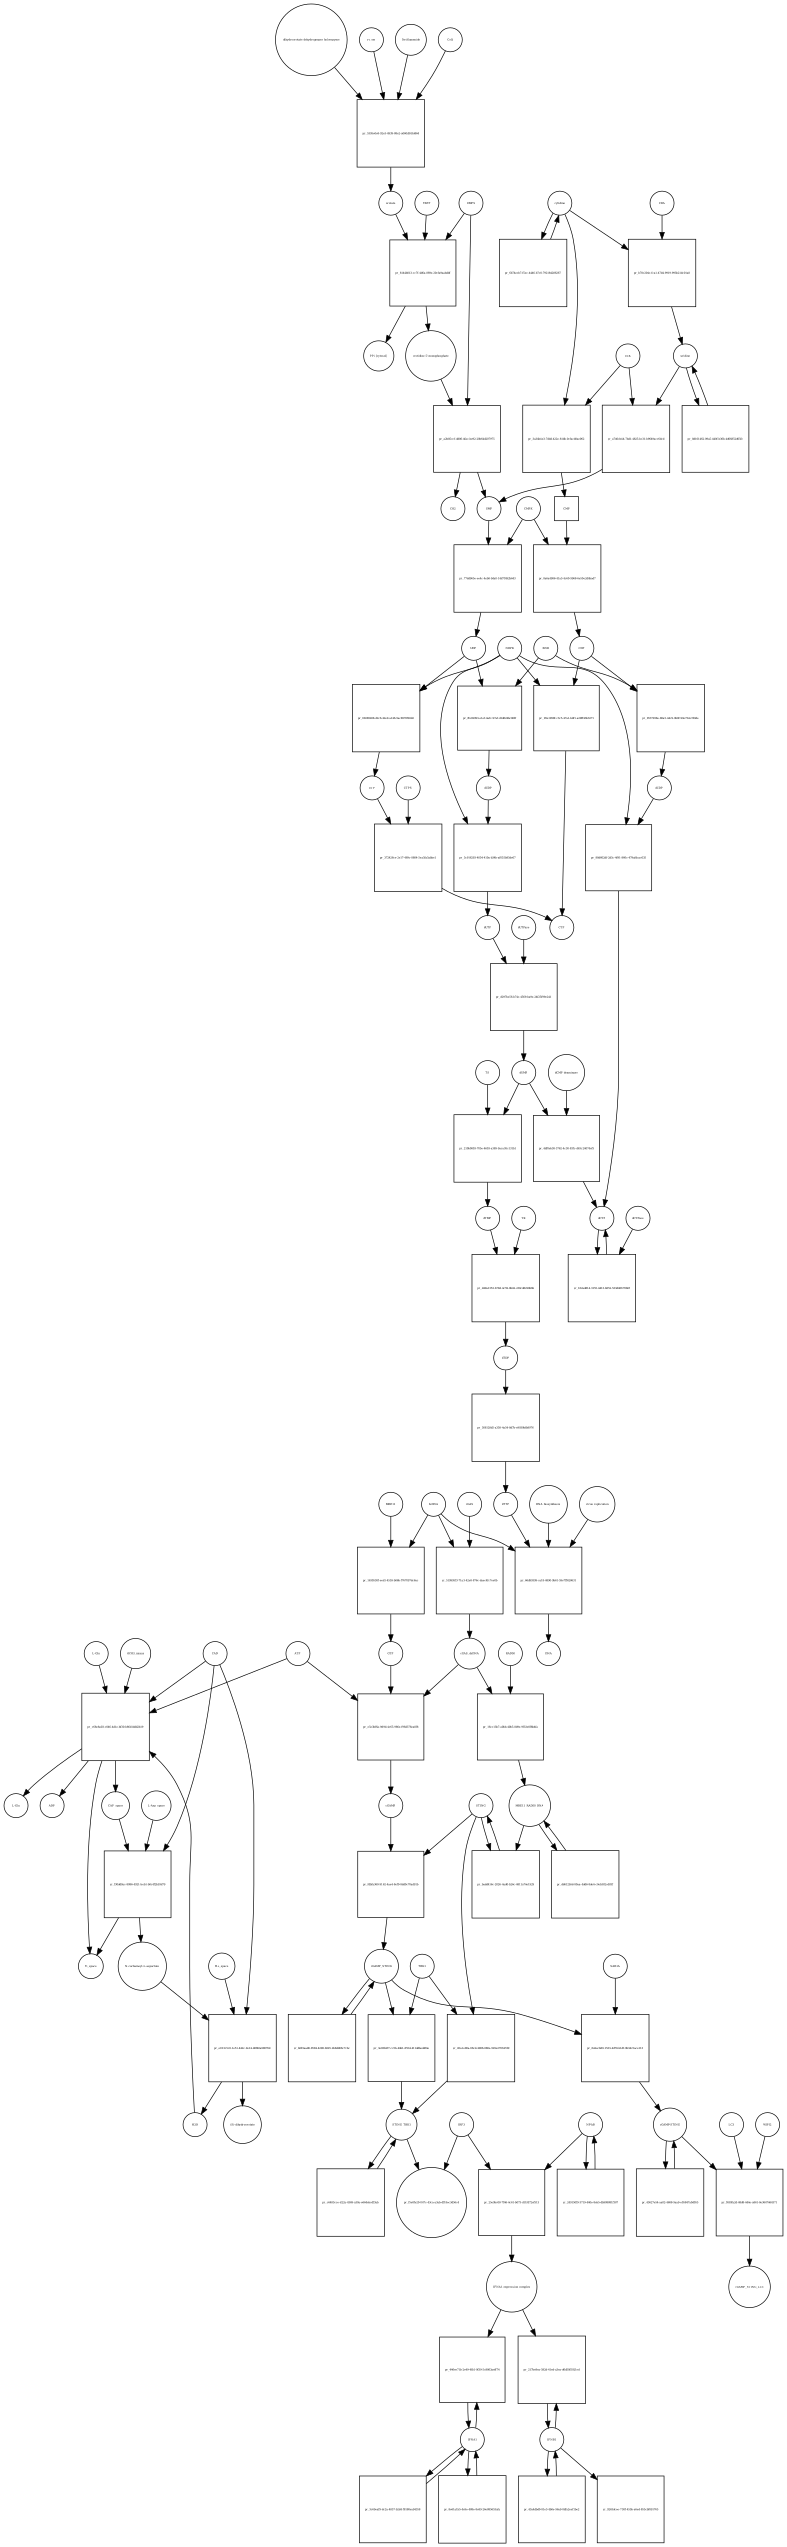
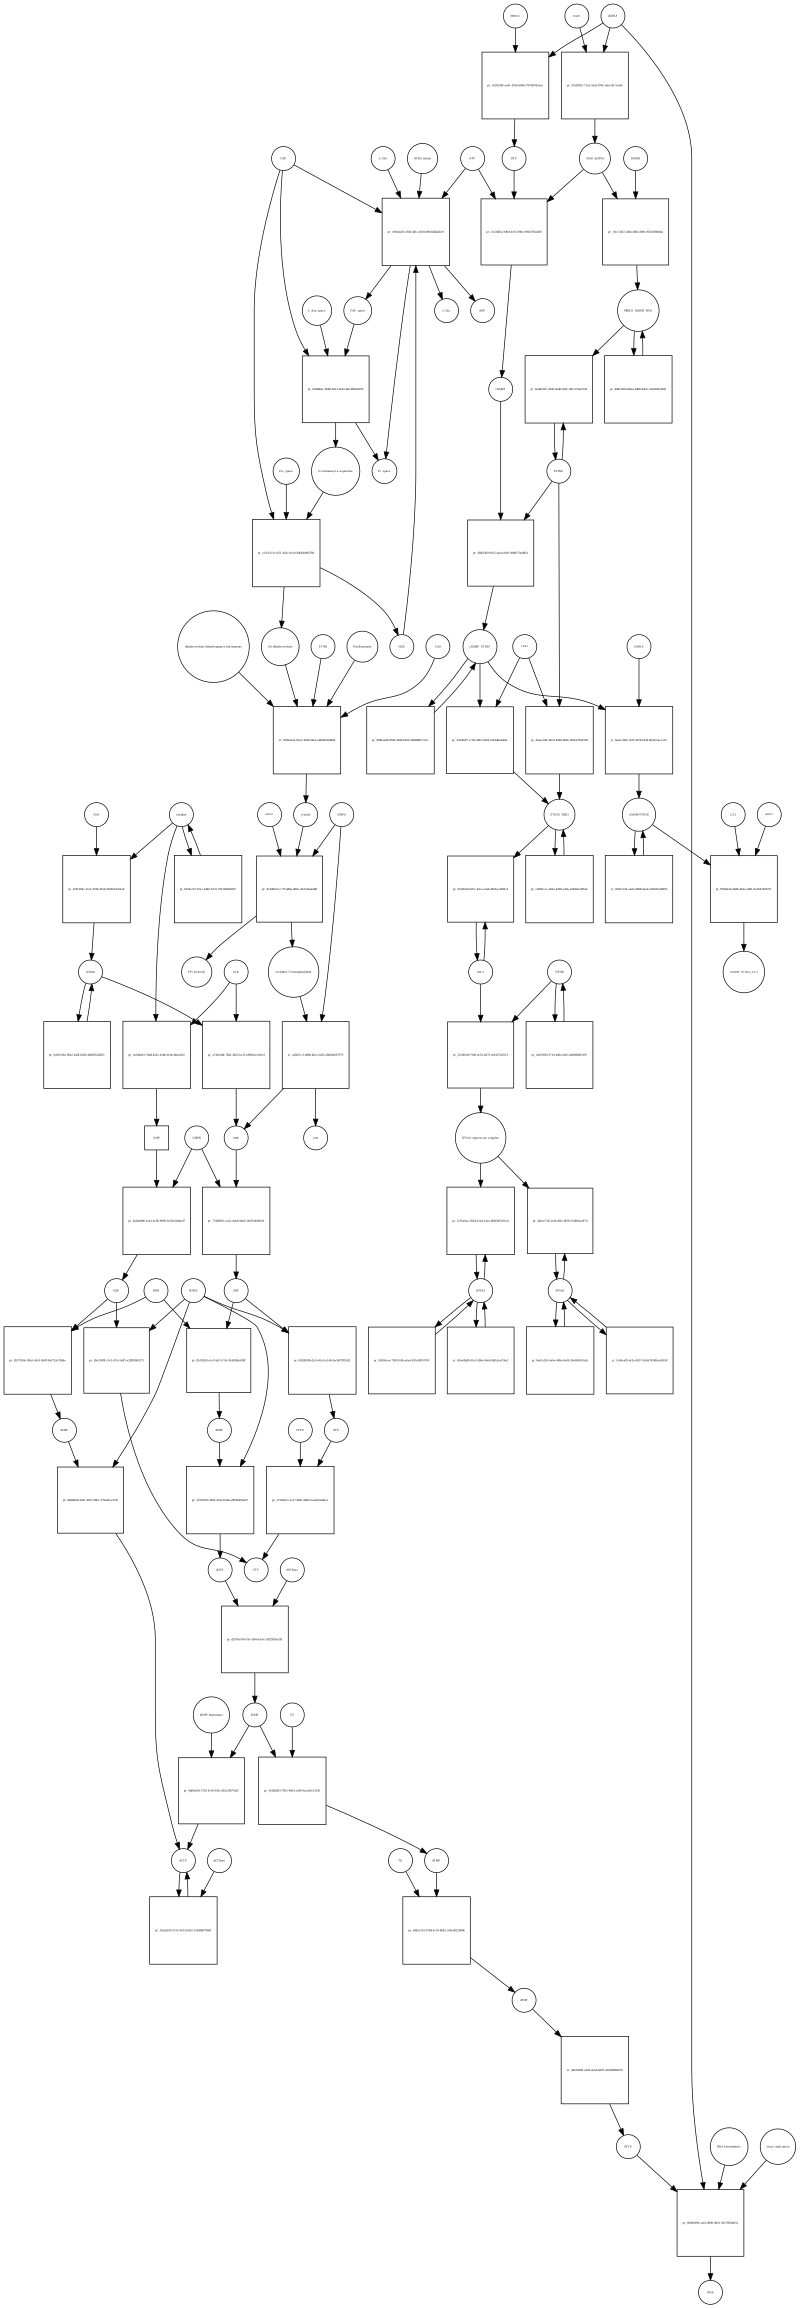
edge "(S)-dihydroorotate" -> "pr_5395e0e8-92e3-4939-88e2-a060d343d464": added
edge "pr_f5e8fe20-047c-43ca-a3ab-df18ec3d56c4" -> "IRF3": added
edge "pr_9263dcee-738f-455b-a6ed-855cbf891765" -> "IFNB1": added
node "pr_f5e8fe20-047c-43ca-a3ab-df18ec3d56c4": shape circle -> square
